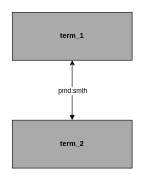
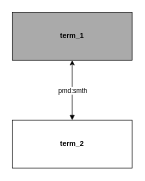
node "term_2": fillcolor #aaaaaa -> #ffffff
